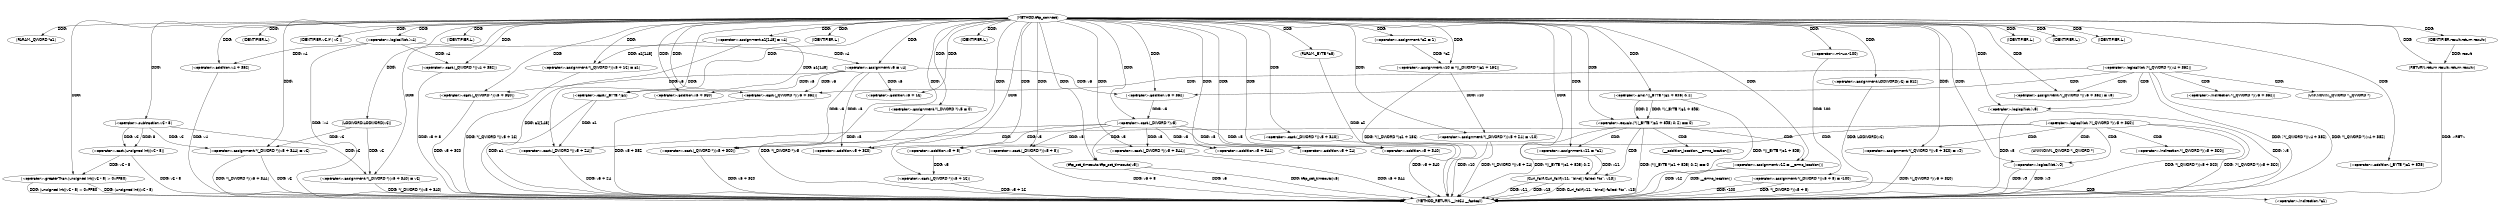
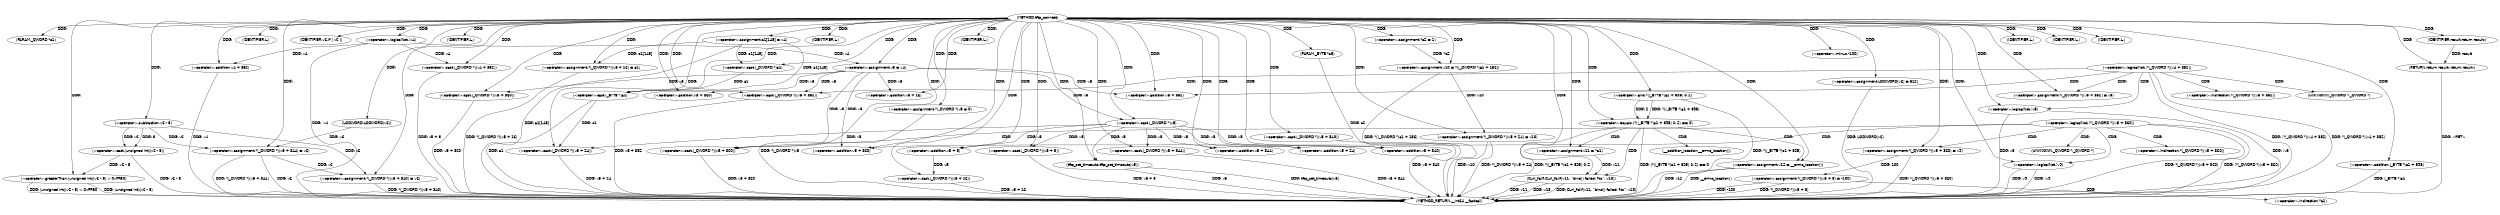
node "(<operator>.cast,(_DWORD *)a1)": added
edge "(<operator>.addition,v5 + 352)" -> "(<operator>.cast,(_DWORD *)v5)": now "(<operator>.assignment,v5 = v4)" -> "(<operator>.cast,(_DWORD *)v5)"
edge "(<operator>.minus,-100)" -> "(<operator>.assignment,*(_DWORD *)(v5 + 8) = -100)": now "(<operator>.assignment,*(_QWORD *)(v5 + 360) = v9)" -> "(<operator>.assignment,*(_DWORD *)(v5 + 8) = -100)"
edge "(LODWORD,LODWORD(v6))" -> "(<operator>.assignment,*(_DWORD *)(v5 + 340) = v6)": now "(<operator>.assignment,*(_DWORD *)(v5 + 344) = v6)" -> "(<operator>.assignment,*(_DWORD *)(v5 + 340) = v6)"
edge "(<operator>.addition,(_BYTE *)a1 + 895)" -> "(METHOD_RETURN,__int64 __fastcall)": added, label "DDG: (_BYTE *)a1"
